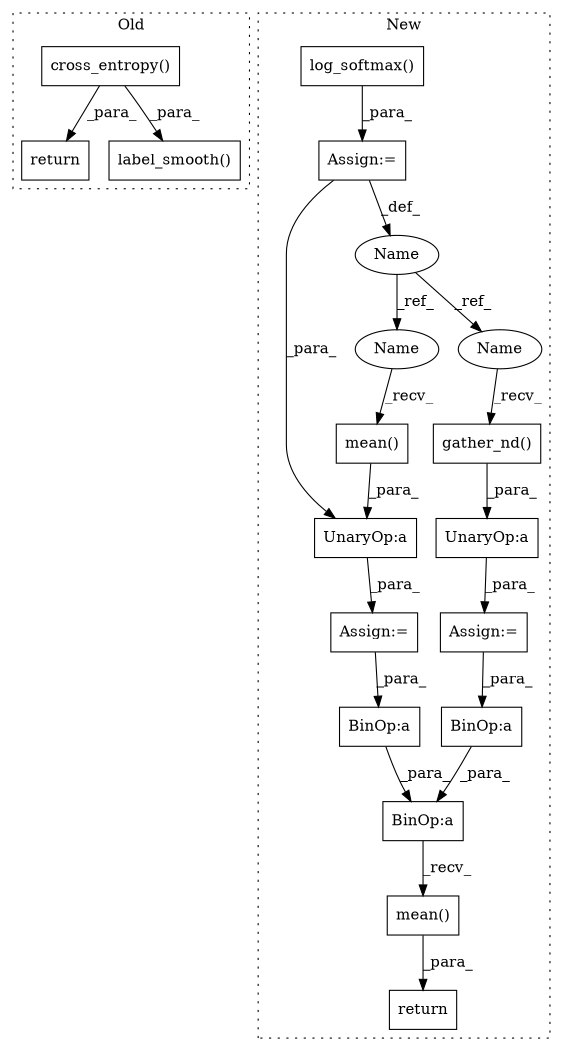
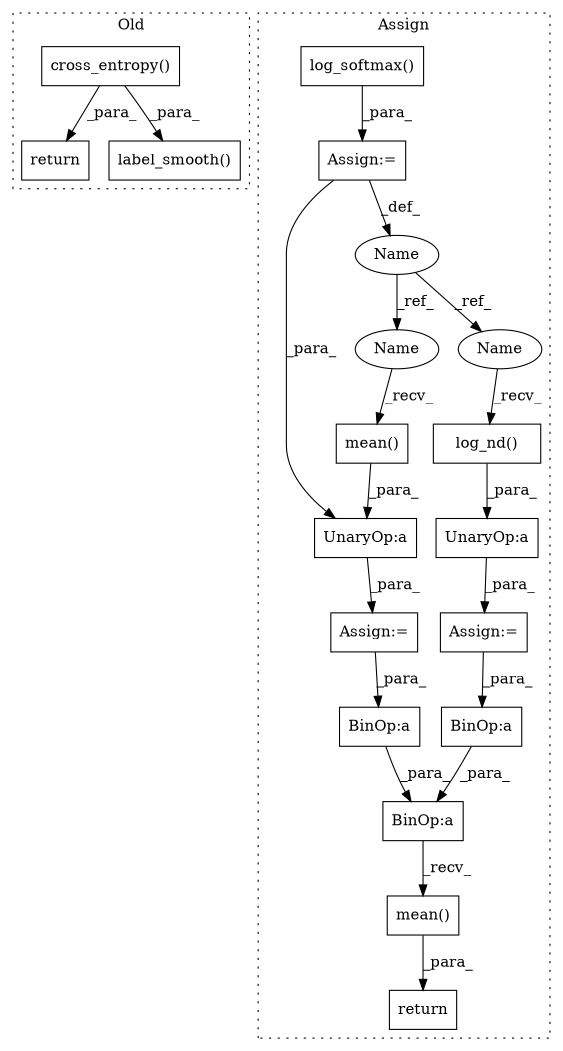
cluster "New": label "New" -> "Assign"
node "gather_nd()": label "gather_nd()" -> "log_nd()"
